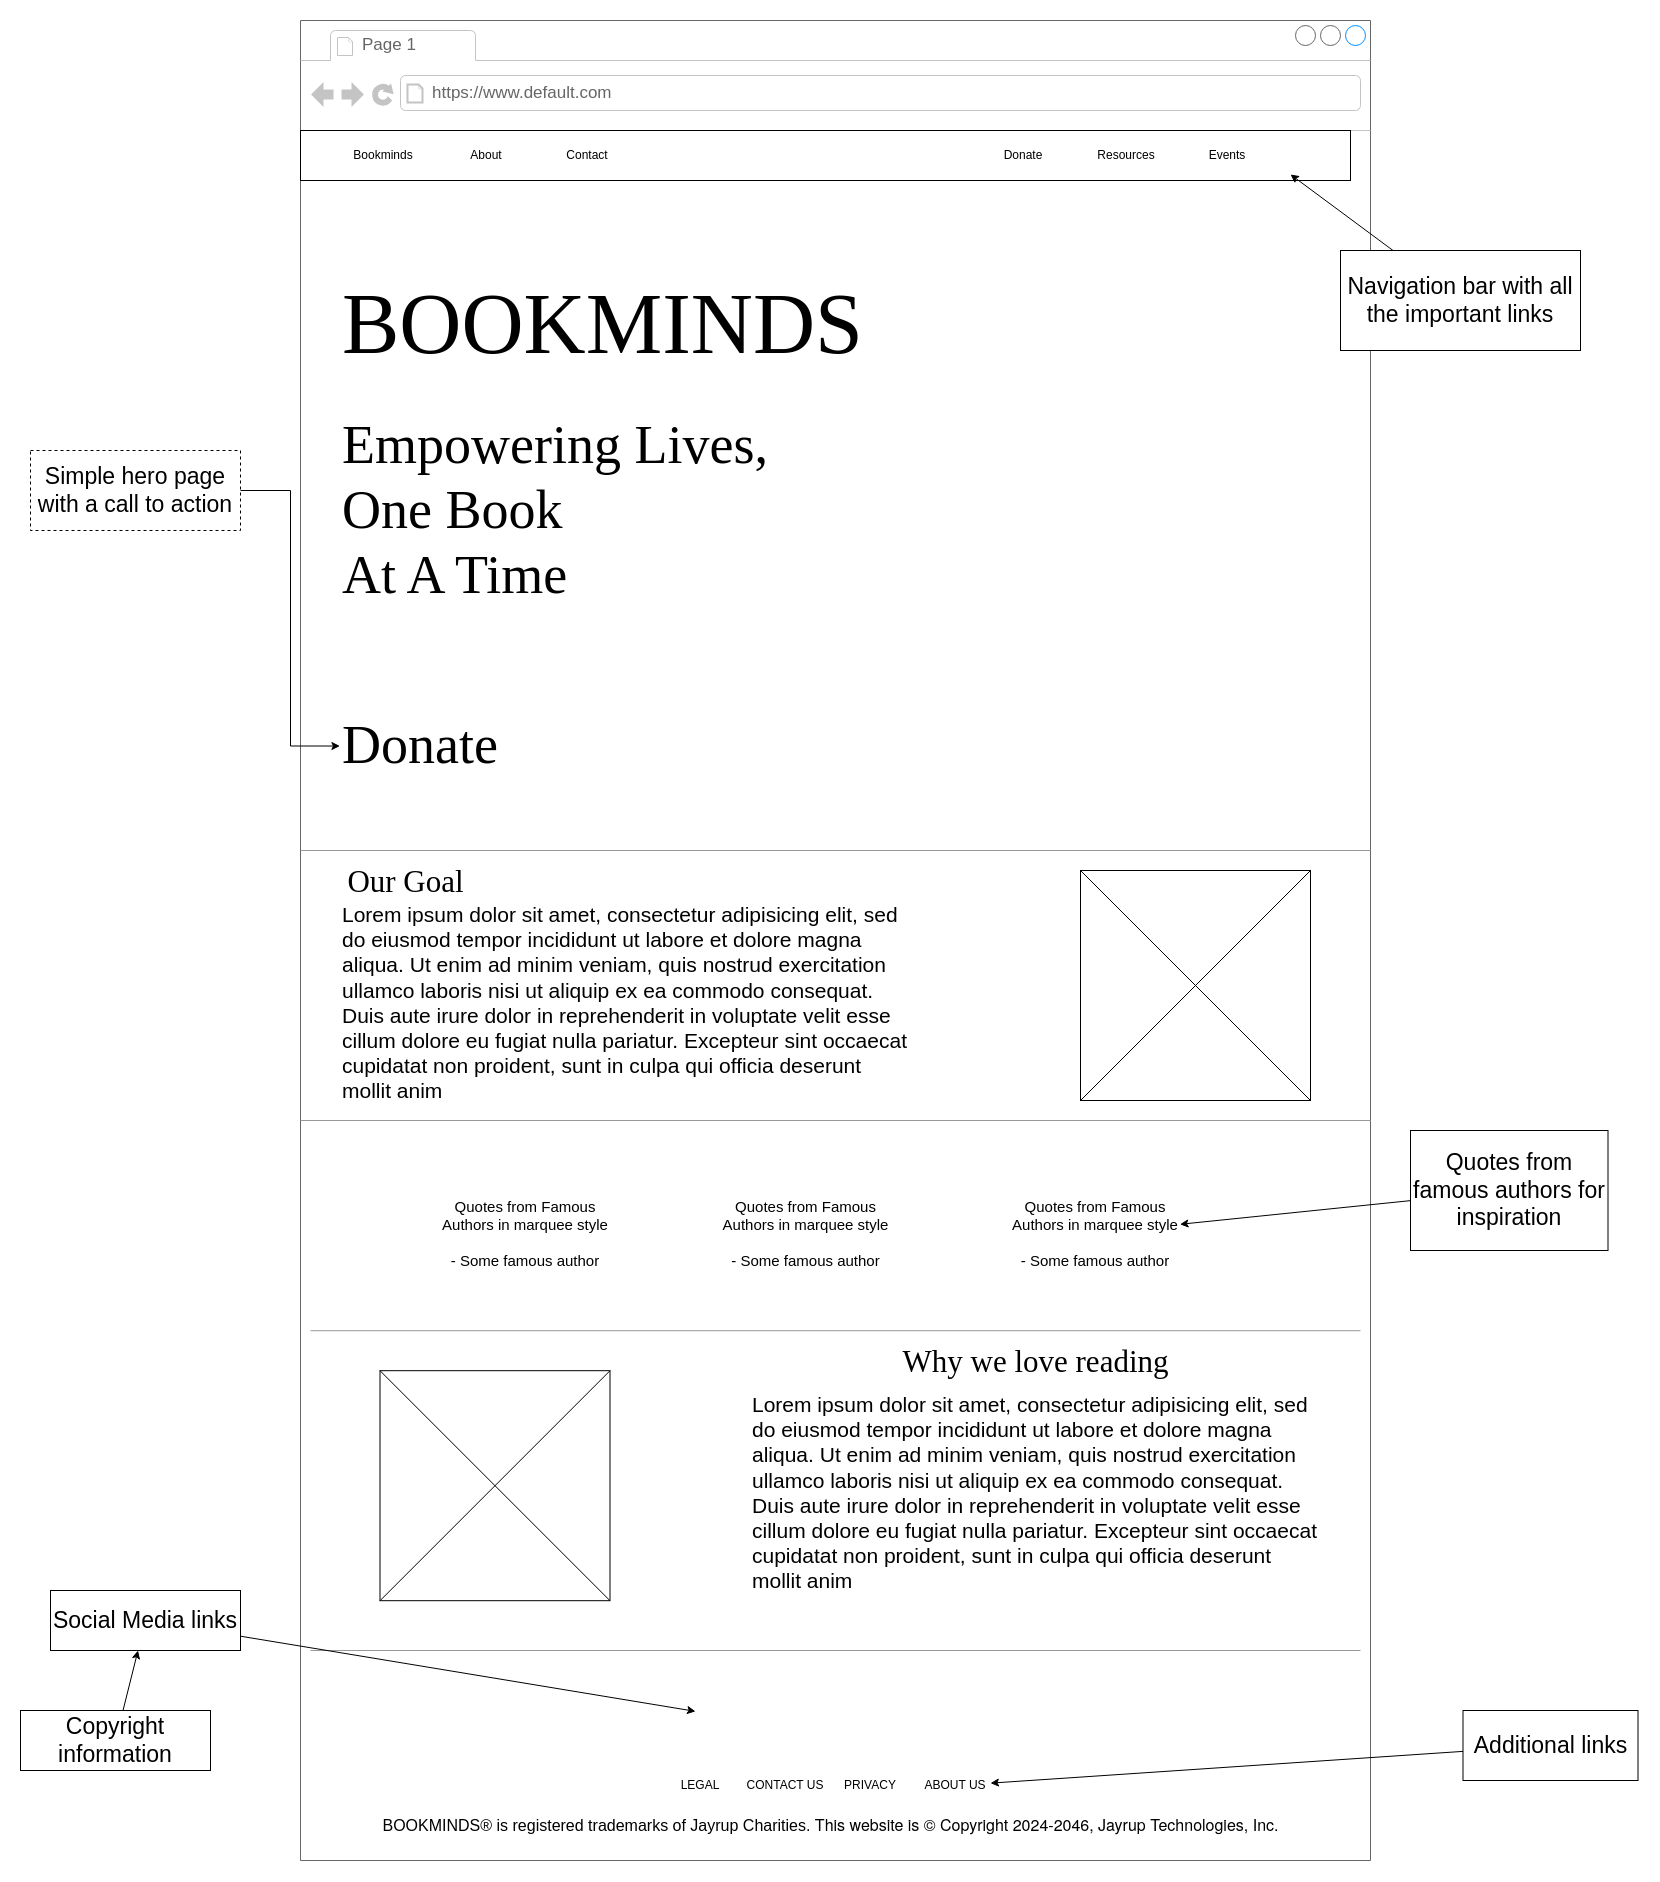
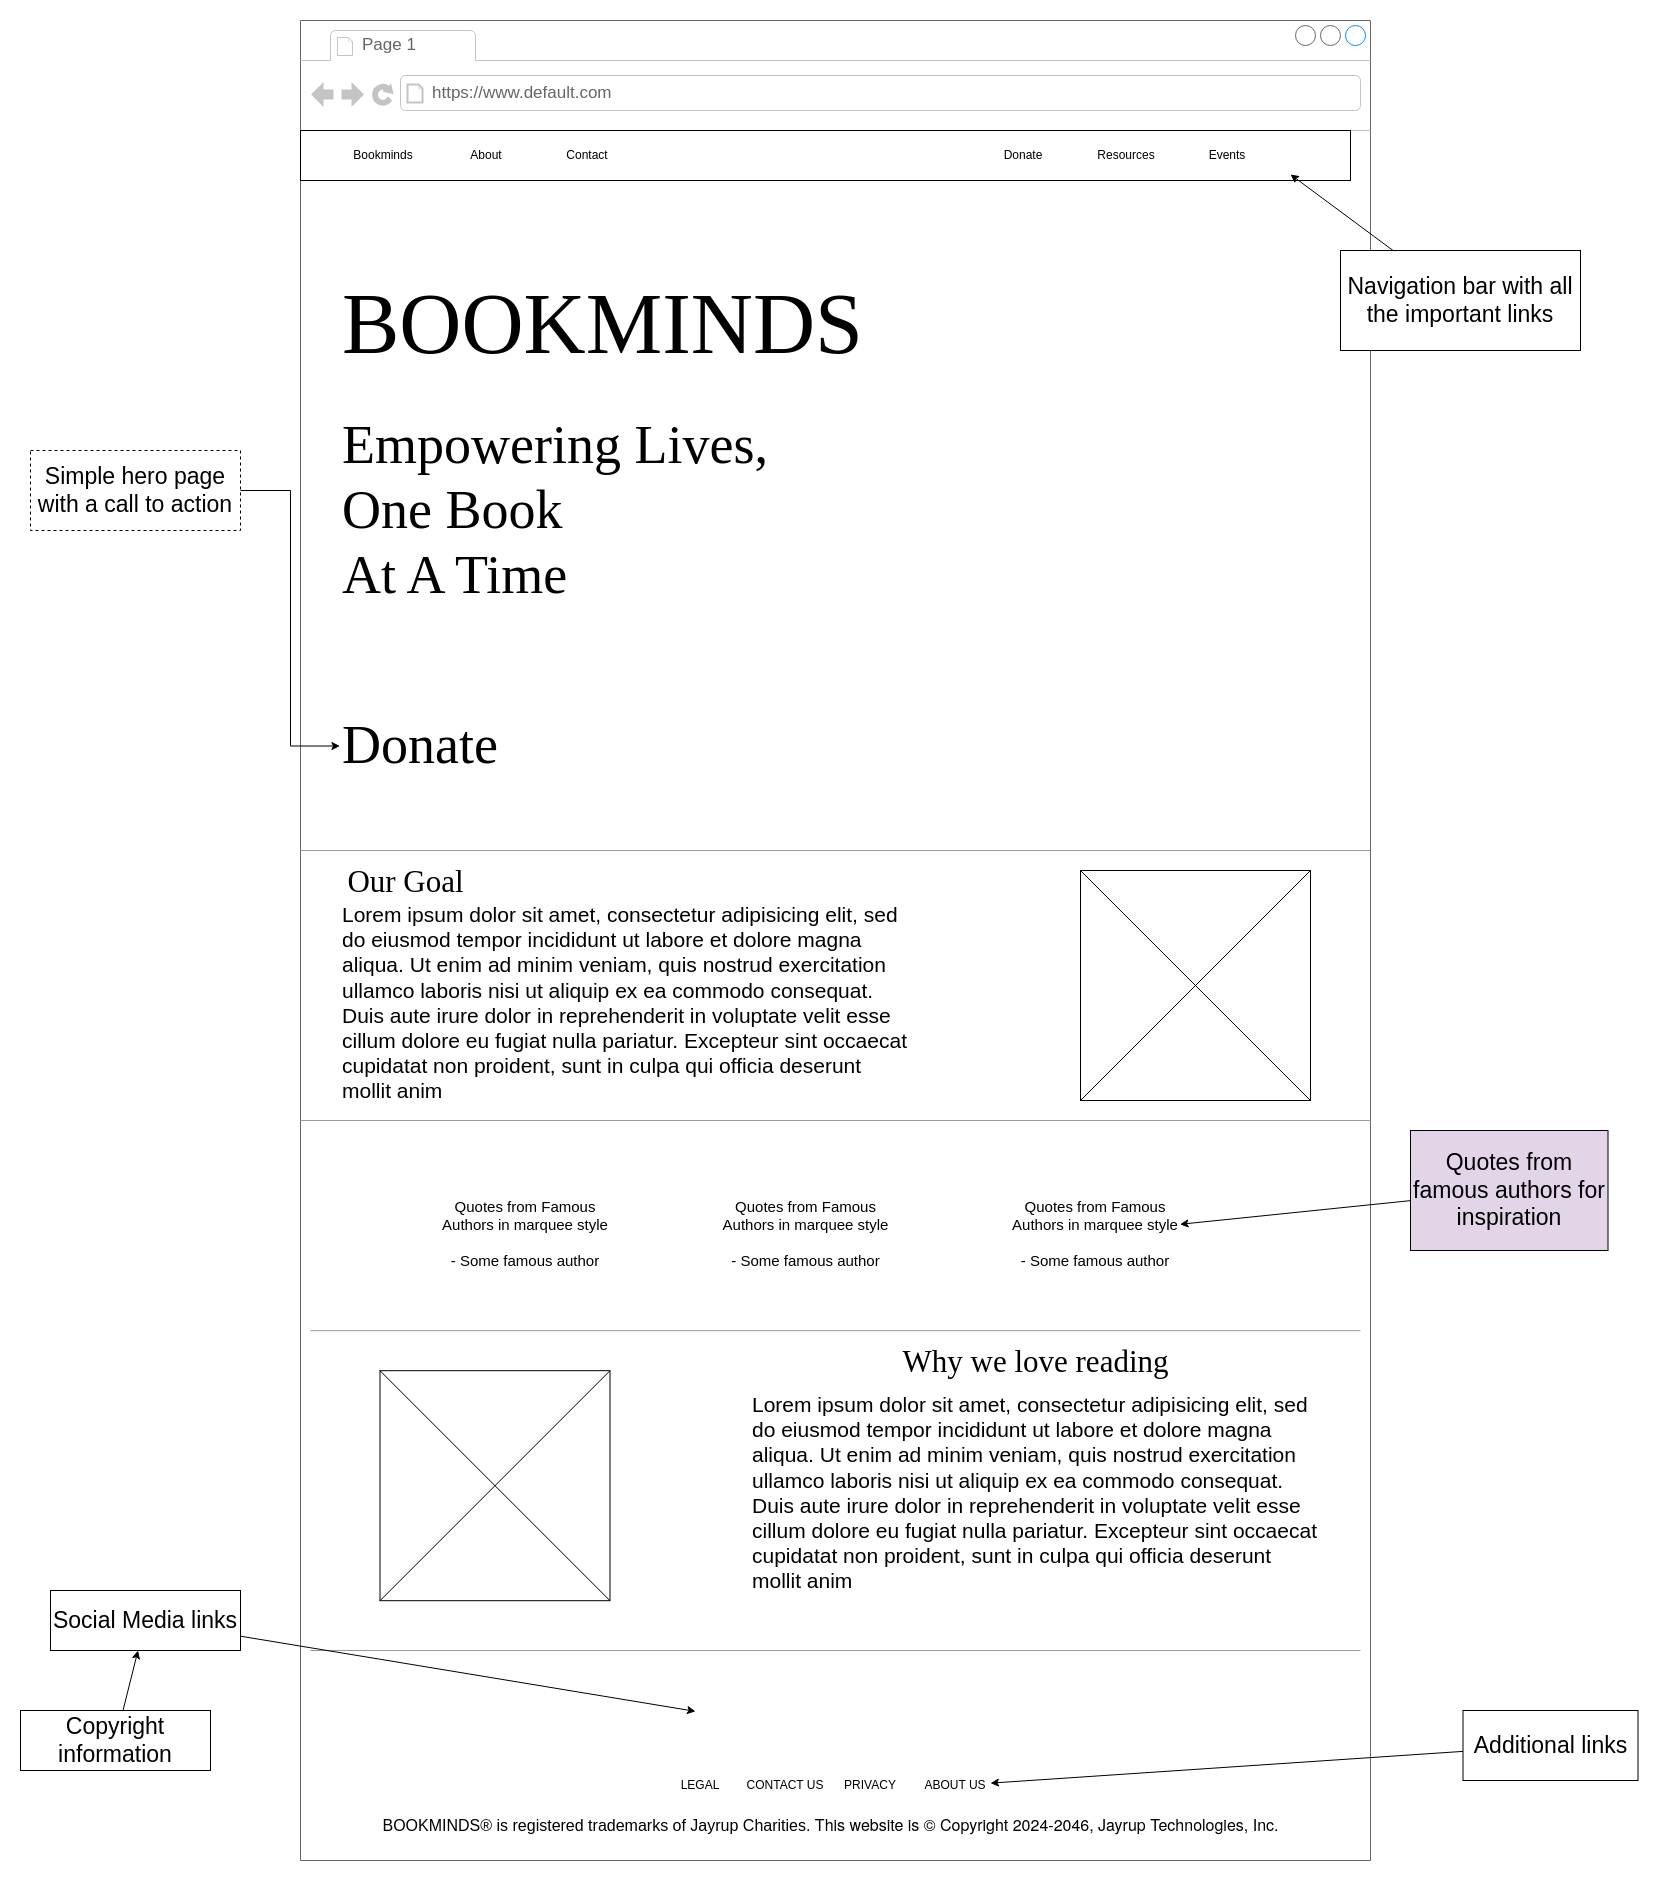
node "Quotes from famous authors for inspiration": fillcolor #ffffff -> #e1d5e7
